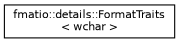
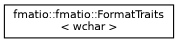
node "fmatio::details::FormatTraits < wchar >": label "fmatio::details::FormatTraits < wchar >" -> "fmatio::fmatio::FormatTraits < wchar >"
